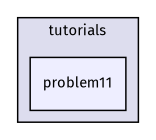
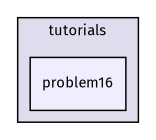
node "problem11": label "problem11" -> "problem16"
